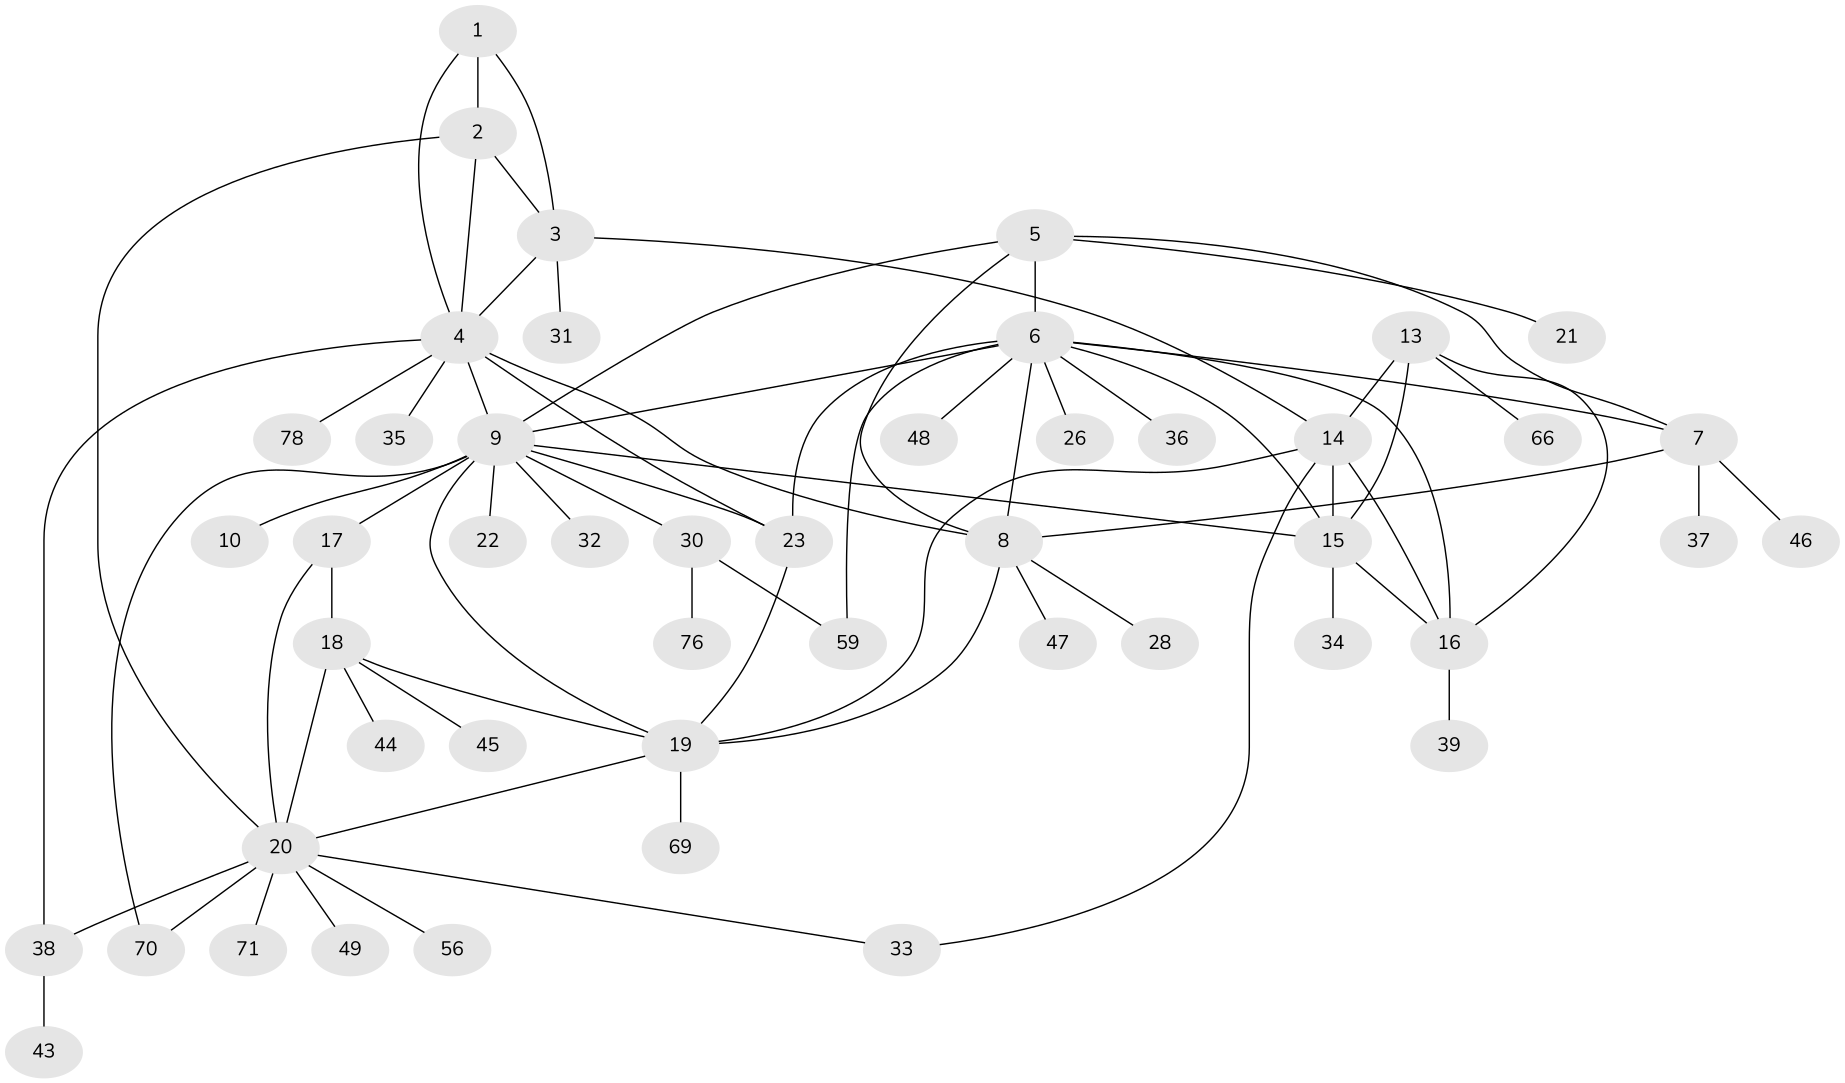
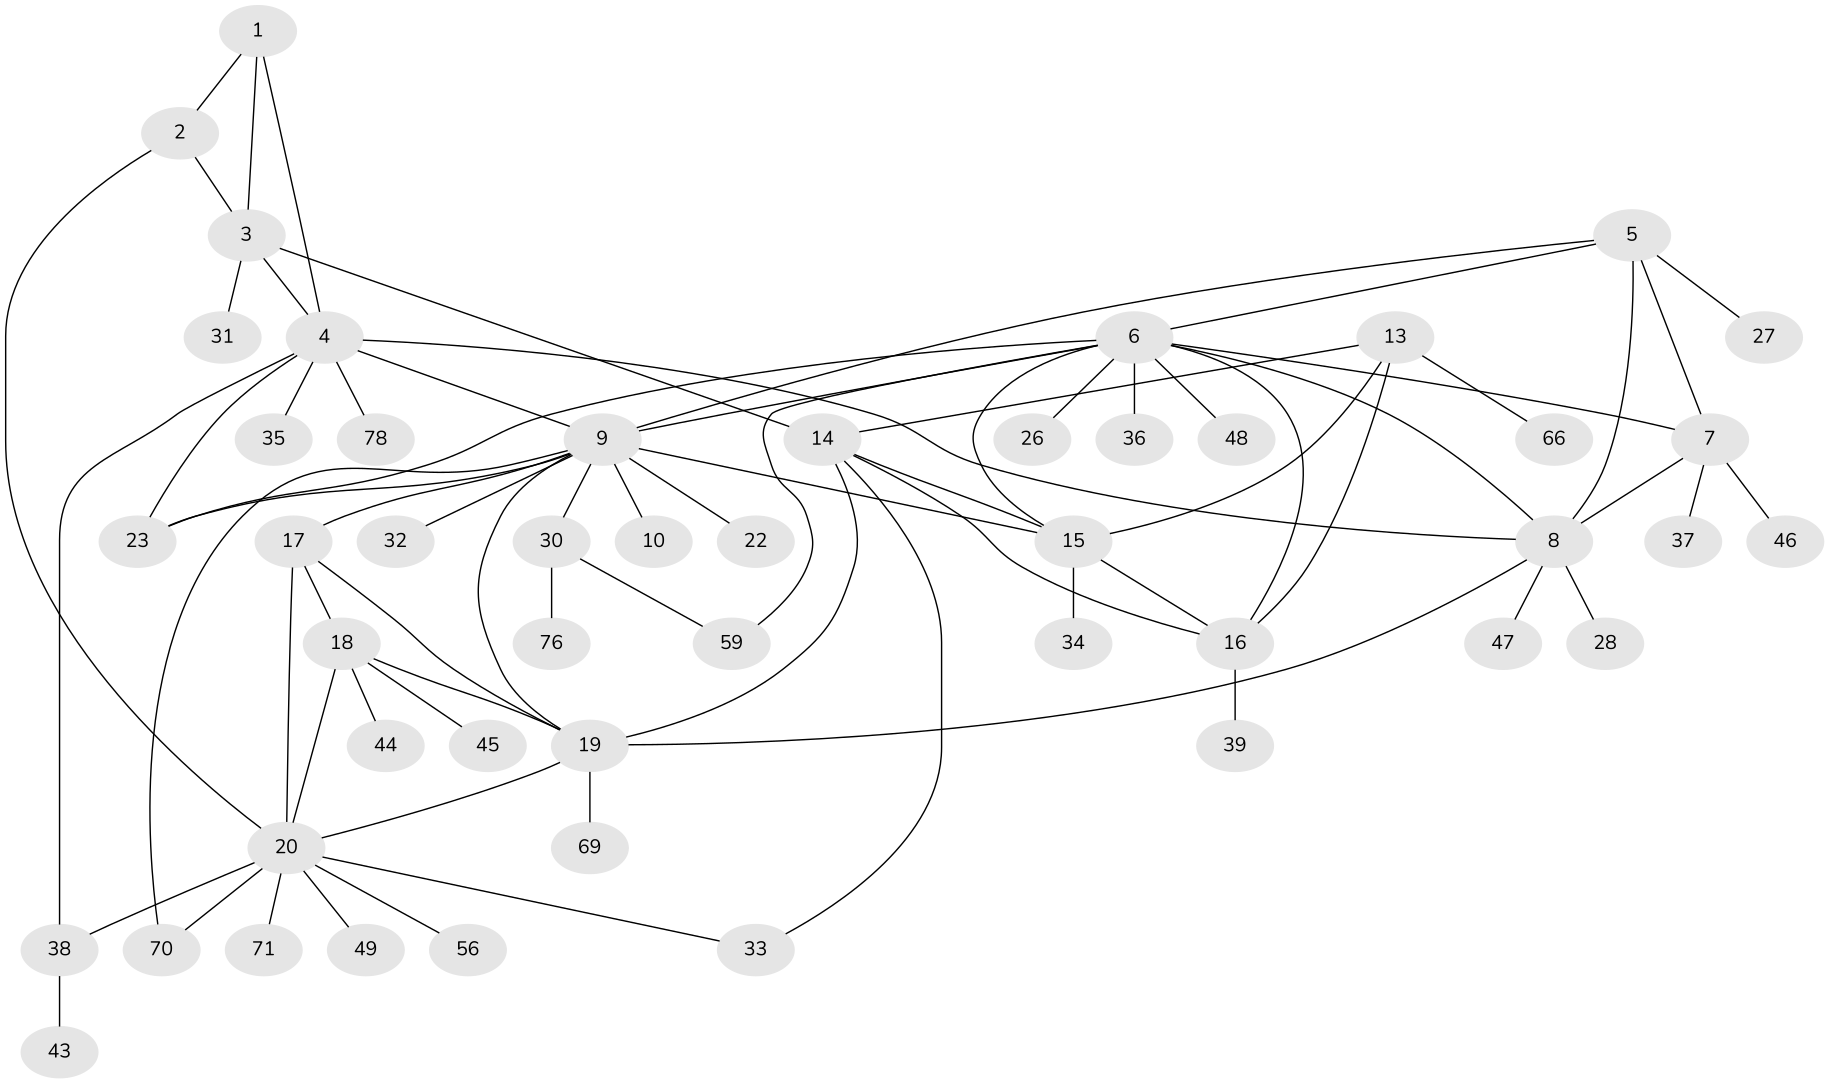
edge "2" -- "4": removed
node "21": label "21" -> "27"
edge "23" -- "19": now "17" -- "19"
